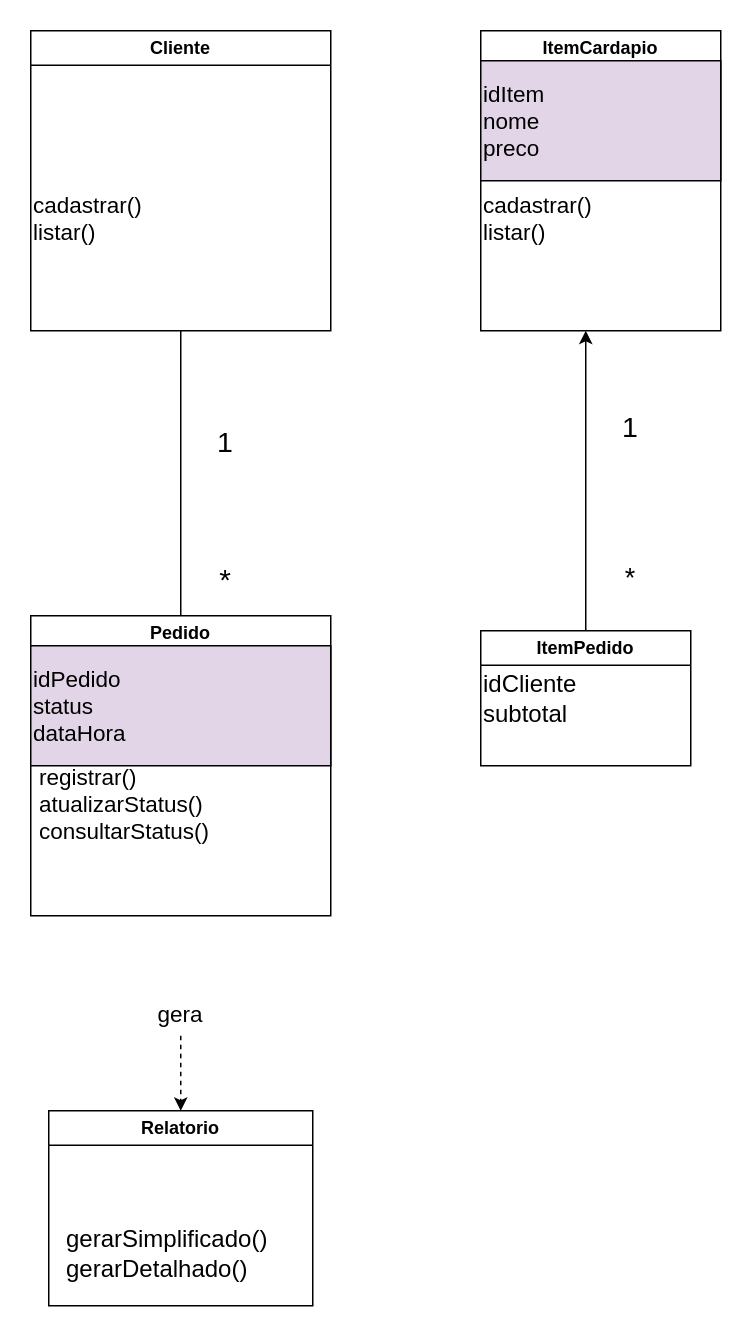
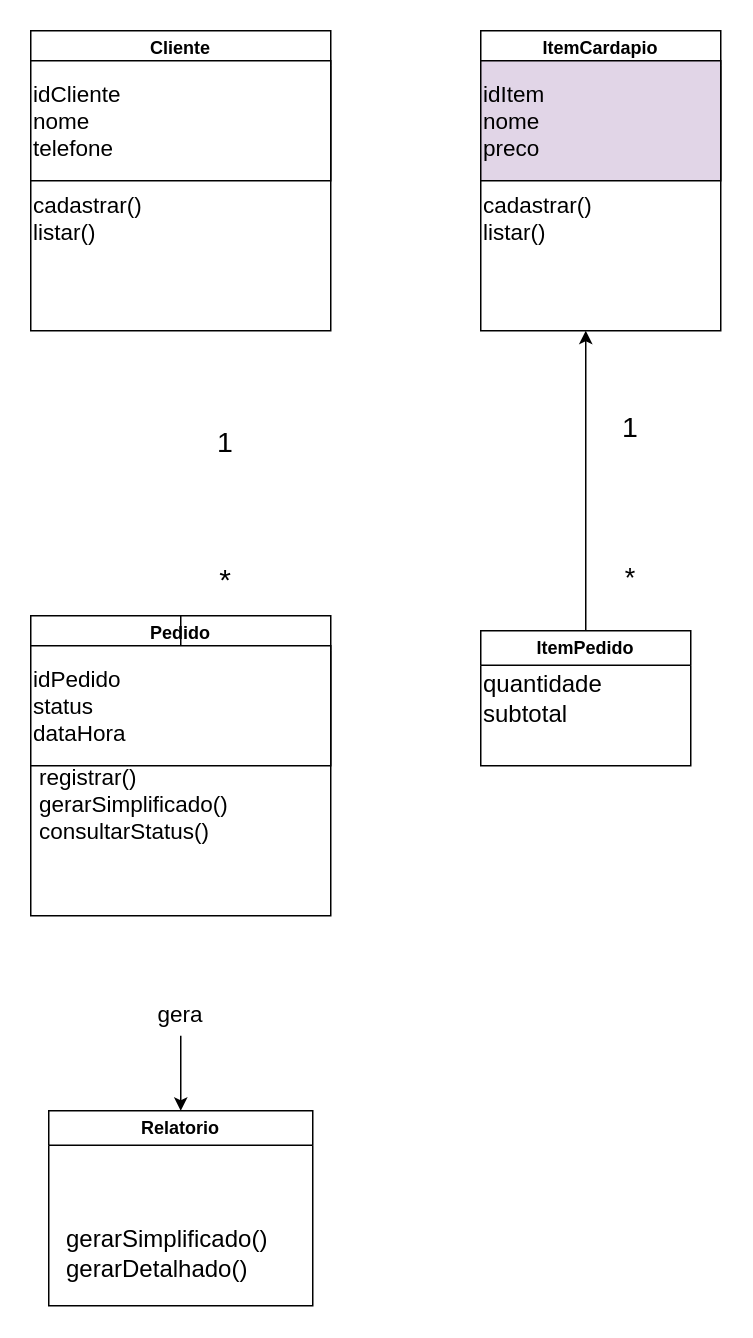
node "idCliente nome telefone": added
edge "Cliente" -- "Pedido": now "idPedido status dataHora" -- "Pedido"
node "idCliente subtotal": label "idCliente subtotal" -> "quantidade subtotal"
node "idPedido status dataHora": fillcolor #e1d5e7 -> #ffffff
node "registrar() atualizarStatus() consultarStatus()": label "registrar() atualizarStatus() consultarStatus()" -> "registrar() gerarSimplificado() consultarStatus()"
edge "gera" -> "Relatorio": style dashed -> solid
